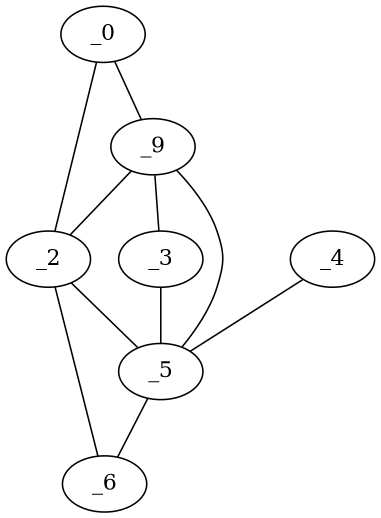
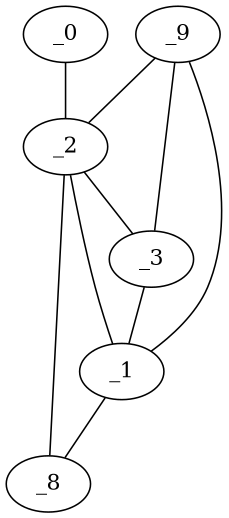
edge "_0" -- "_9": removed
edge "_2" -- "_3": added
node "_4": removed
node "_5": label "_5" -> "_1"
node "_6": label "_6" -> "_8"
